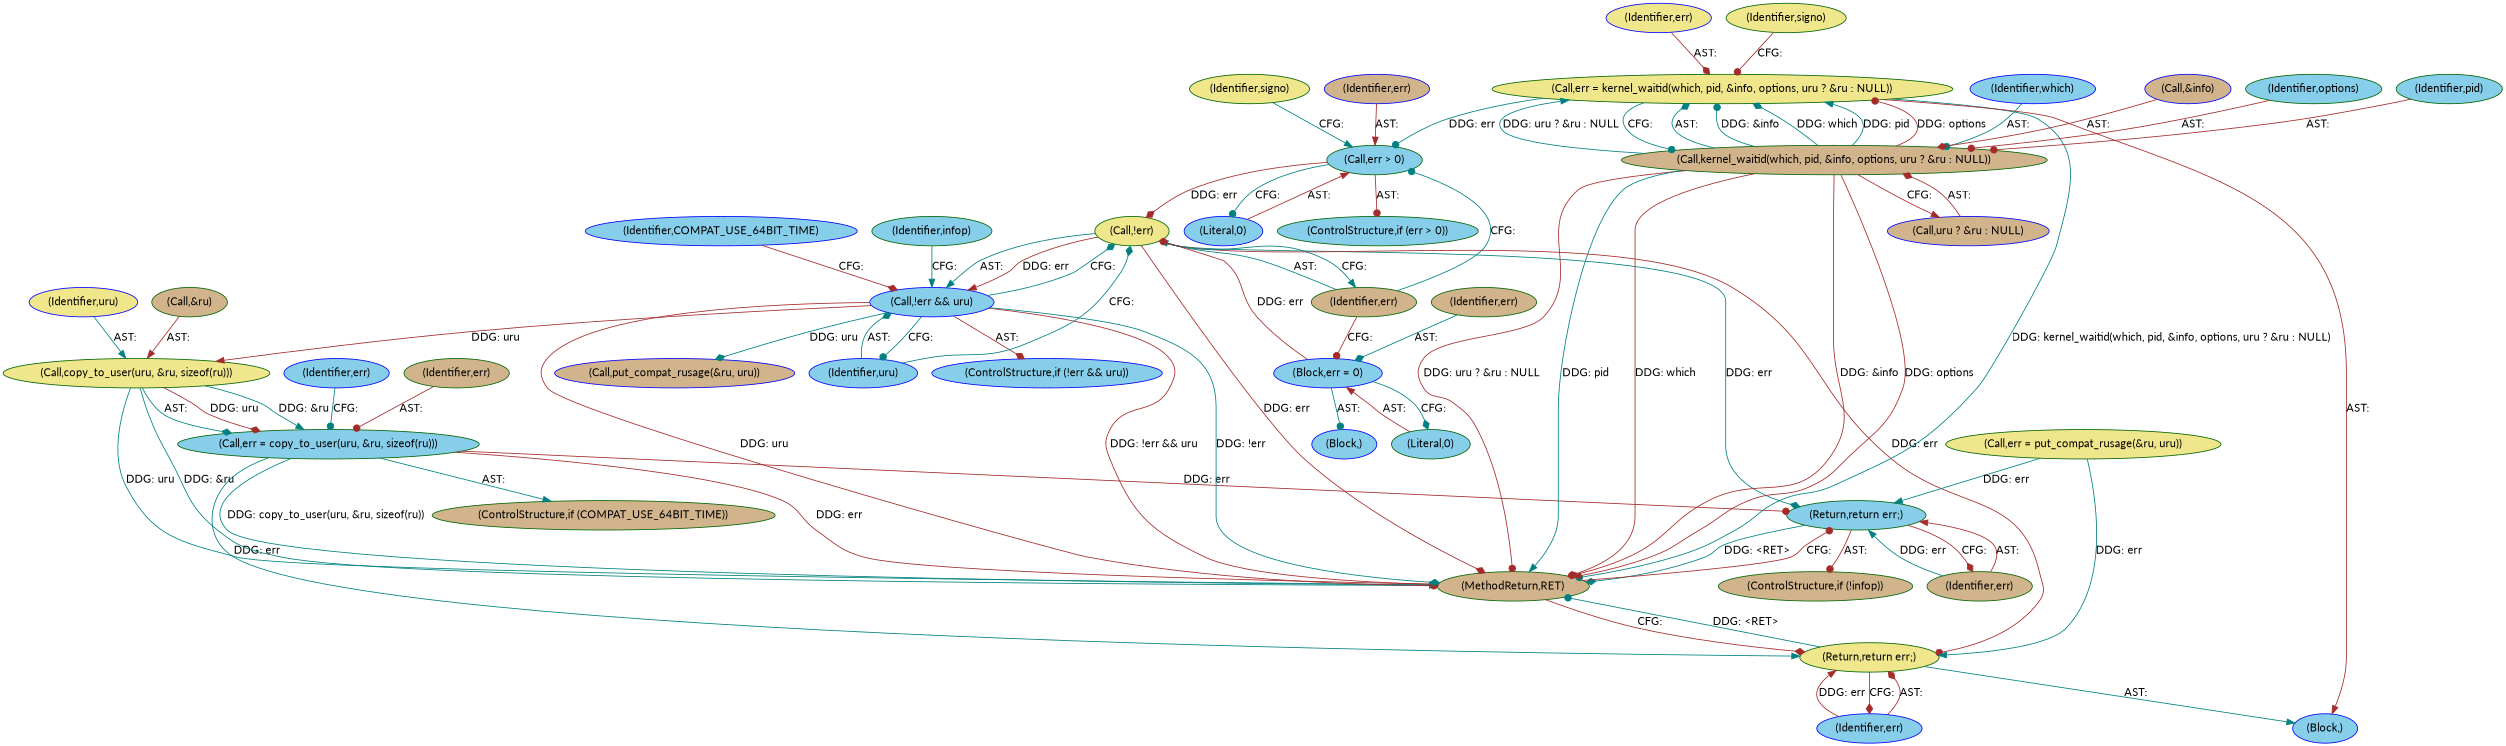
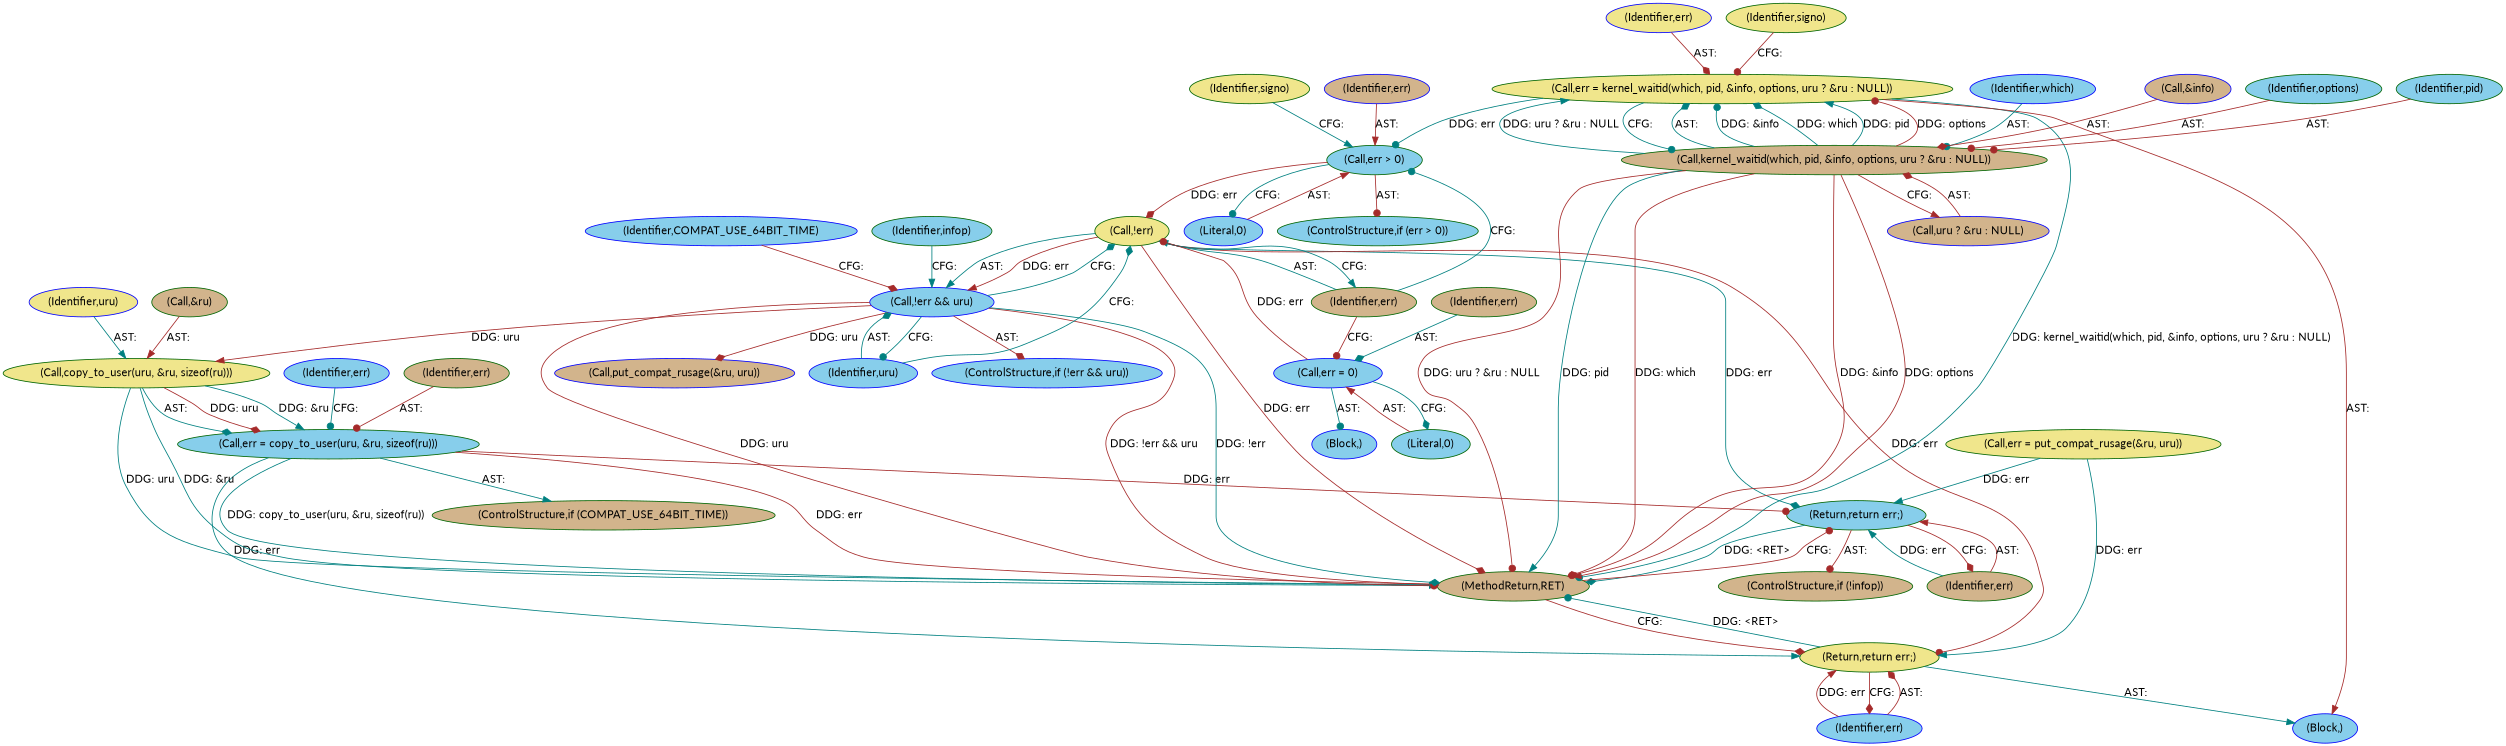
edge "(Call,!err && uru)" -> "(Call,put_compat_rusage(&ru, uru))": color teal -> brown
node "(Block,err = 0)": label "(Block,err = 0)" -> "(Call,err = 0)"
